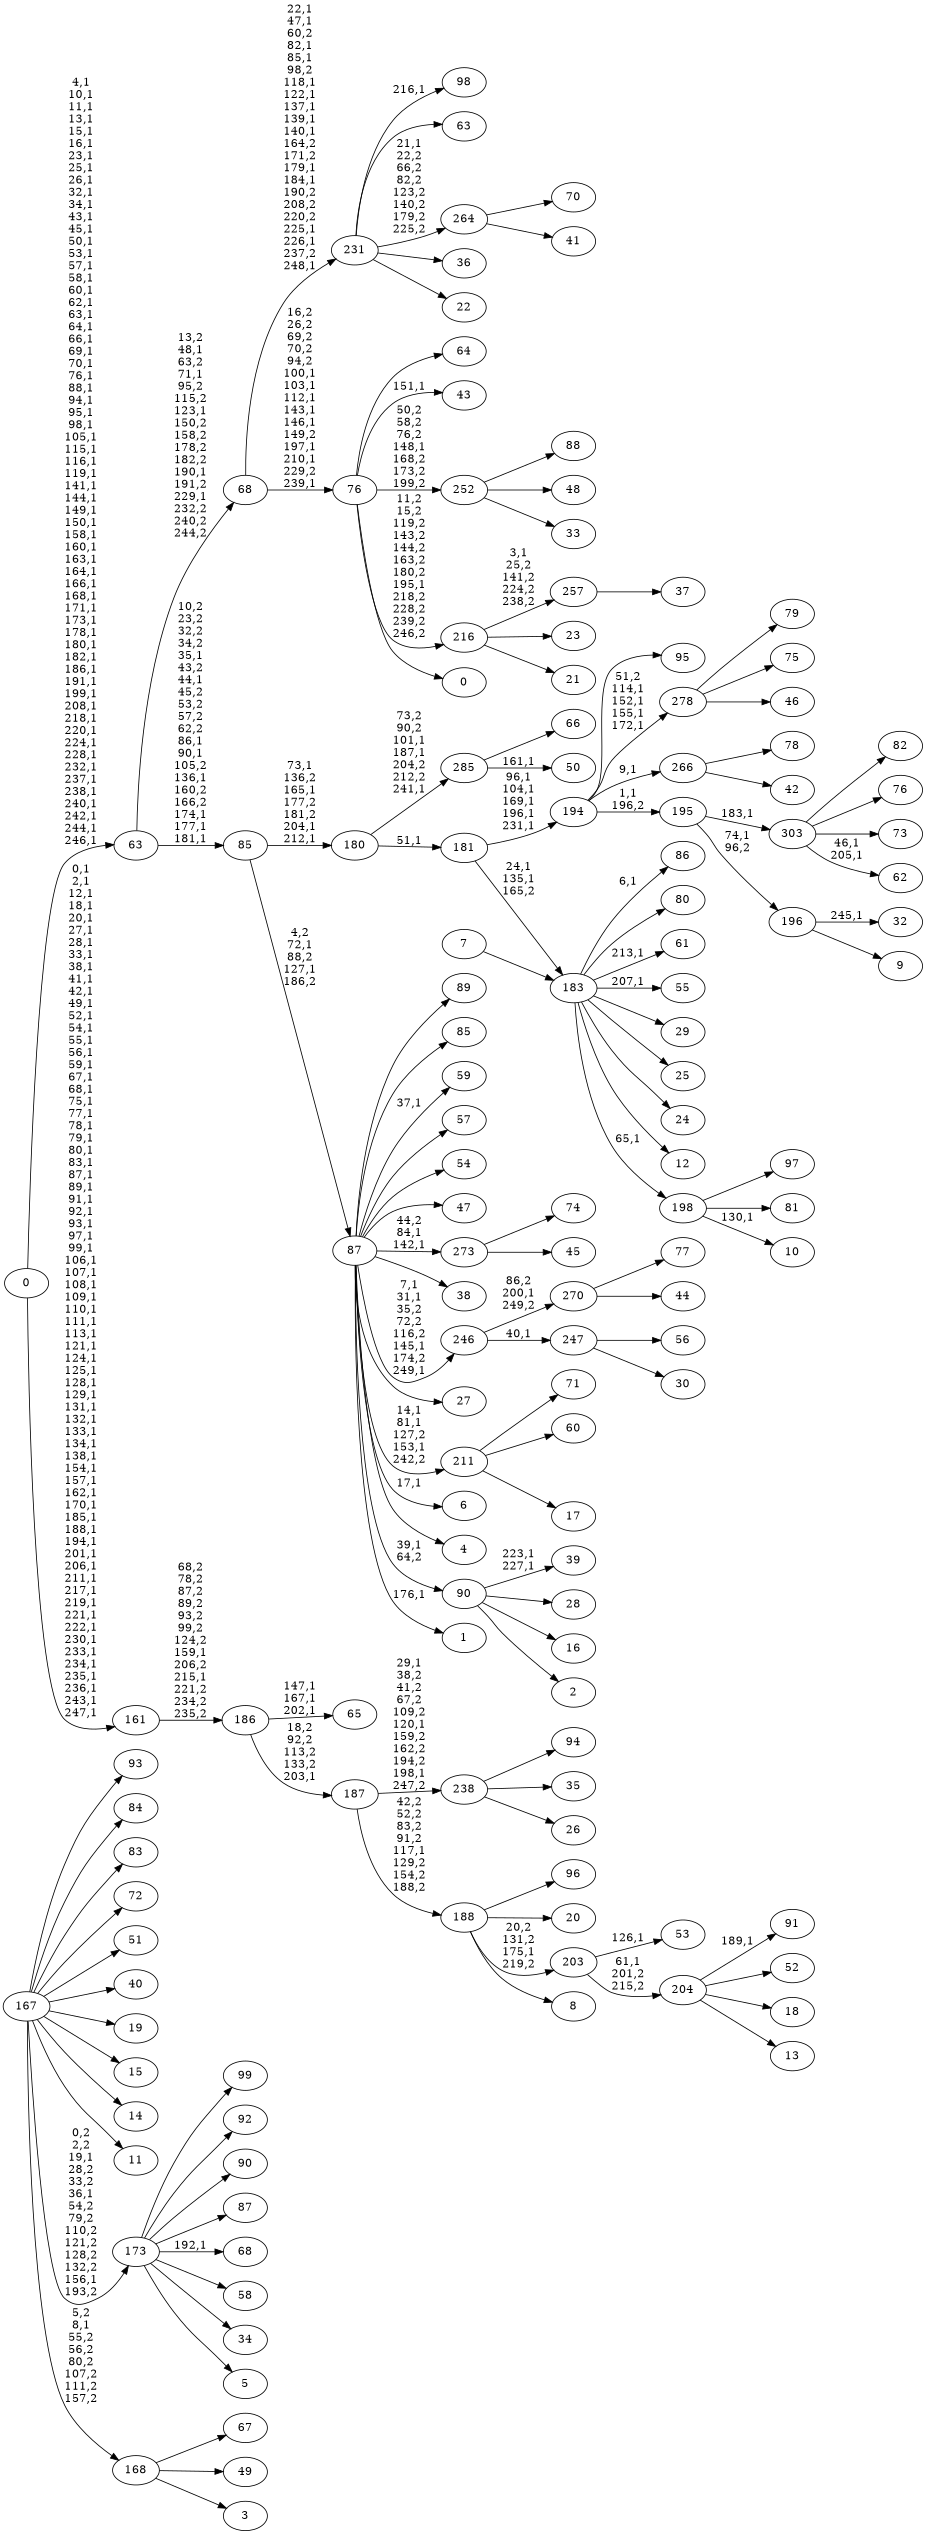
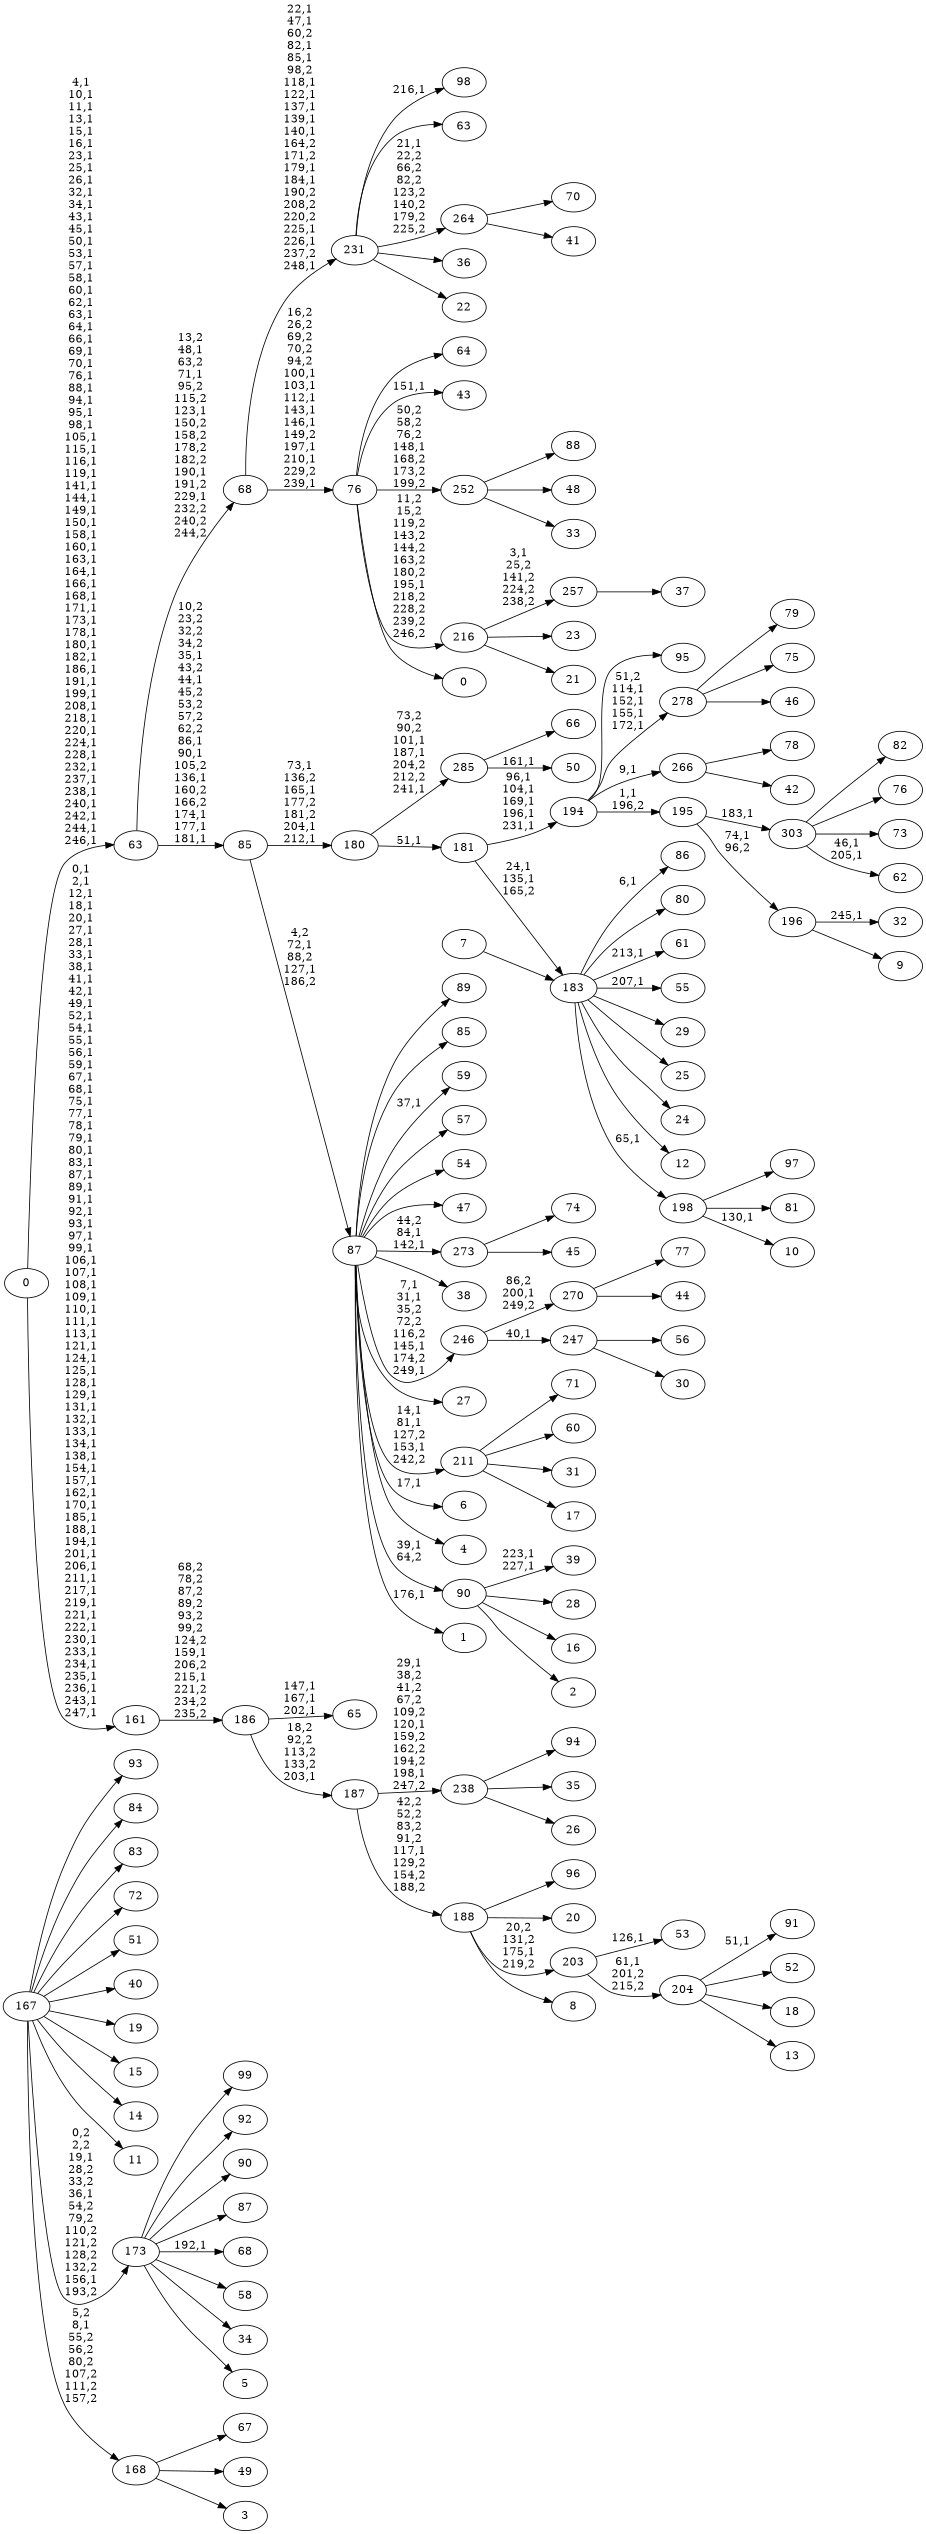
node "31": added
edge "204" -> "91": label "189,1" -> "51,1"
